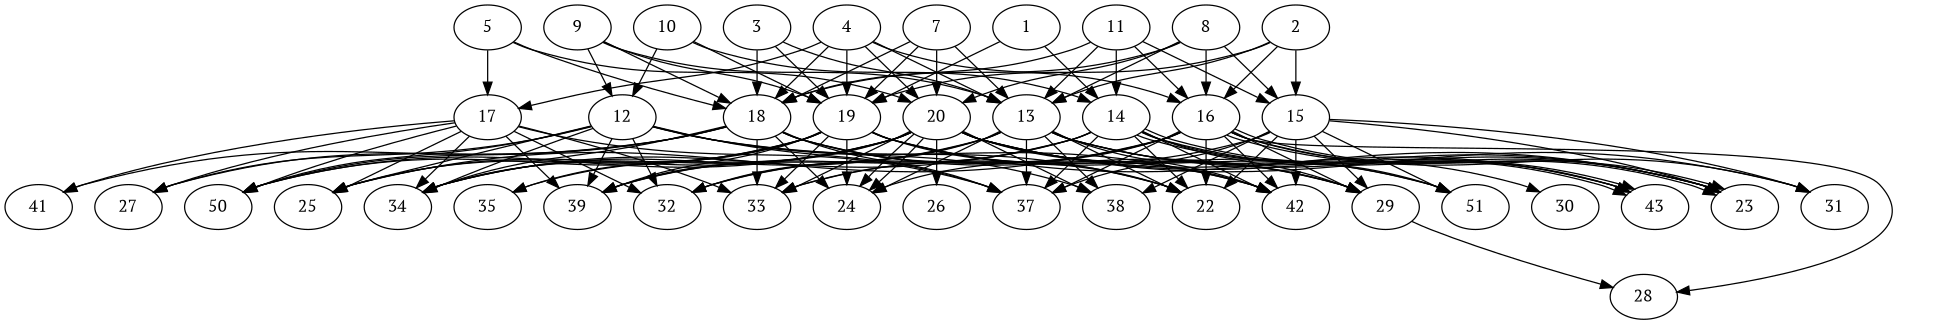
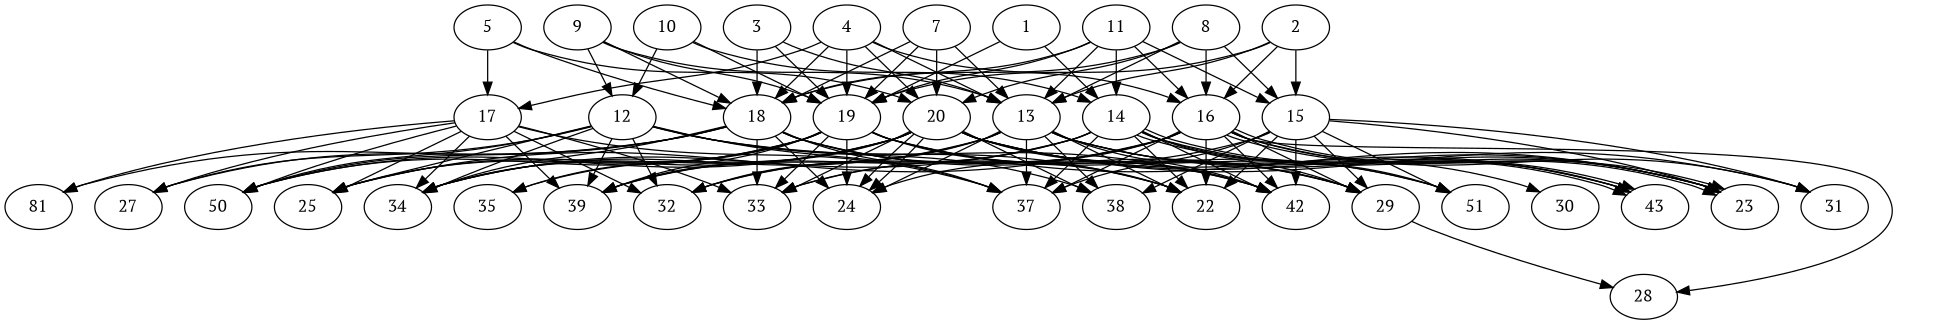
edge "11" -> "19": added
node "41": label "41" -> "81"
node "26": removed
